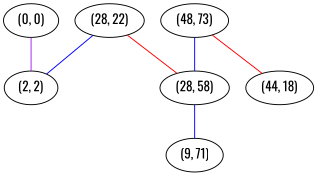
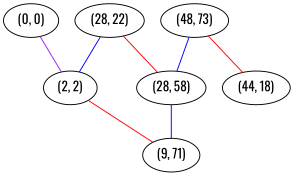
edge "(2, 2)" -- "(9, 71)": added
